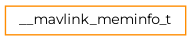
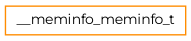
node "__mavlink_meminfo_t": label "__mavlink_meminfo_t" -> "__meminfo_meminfo_t"
